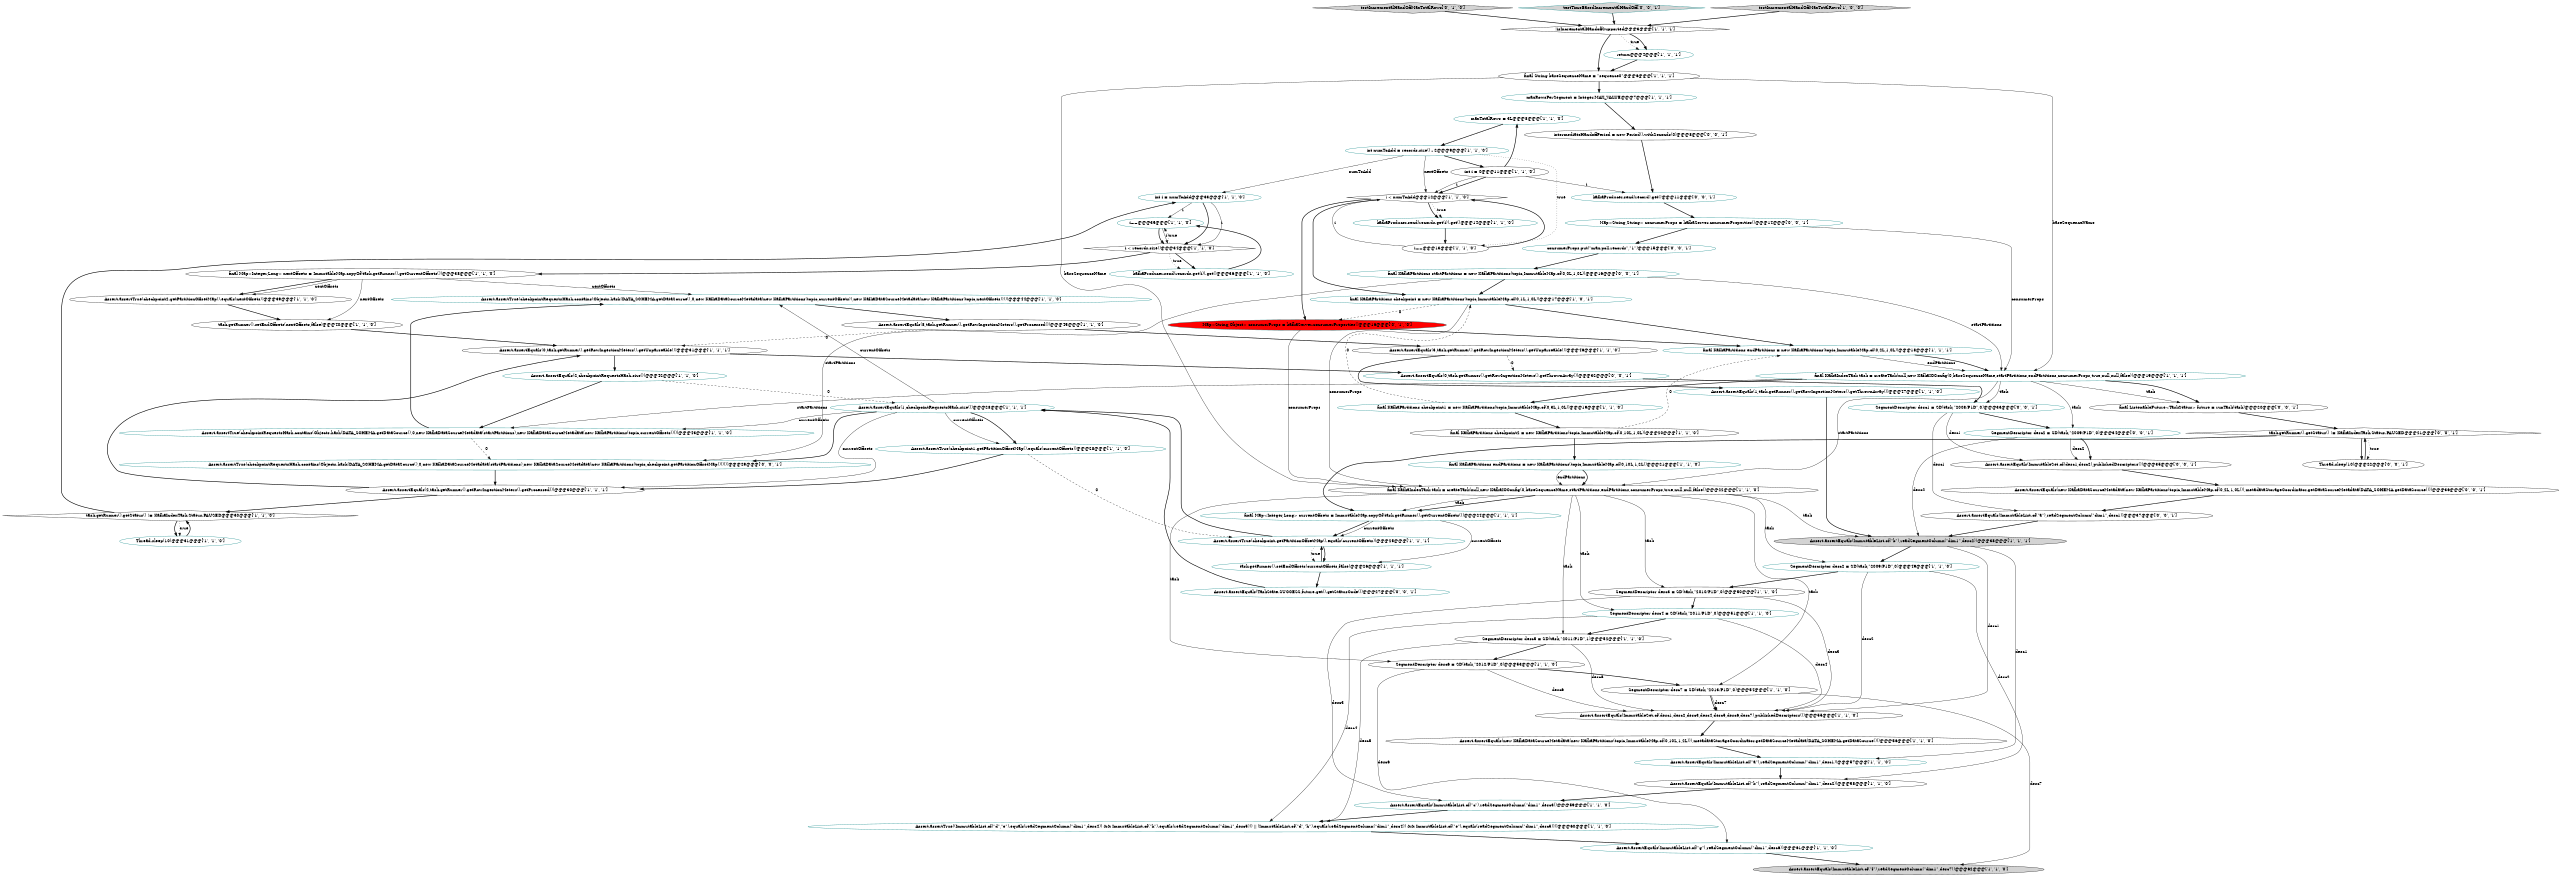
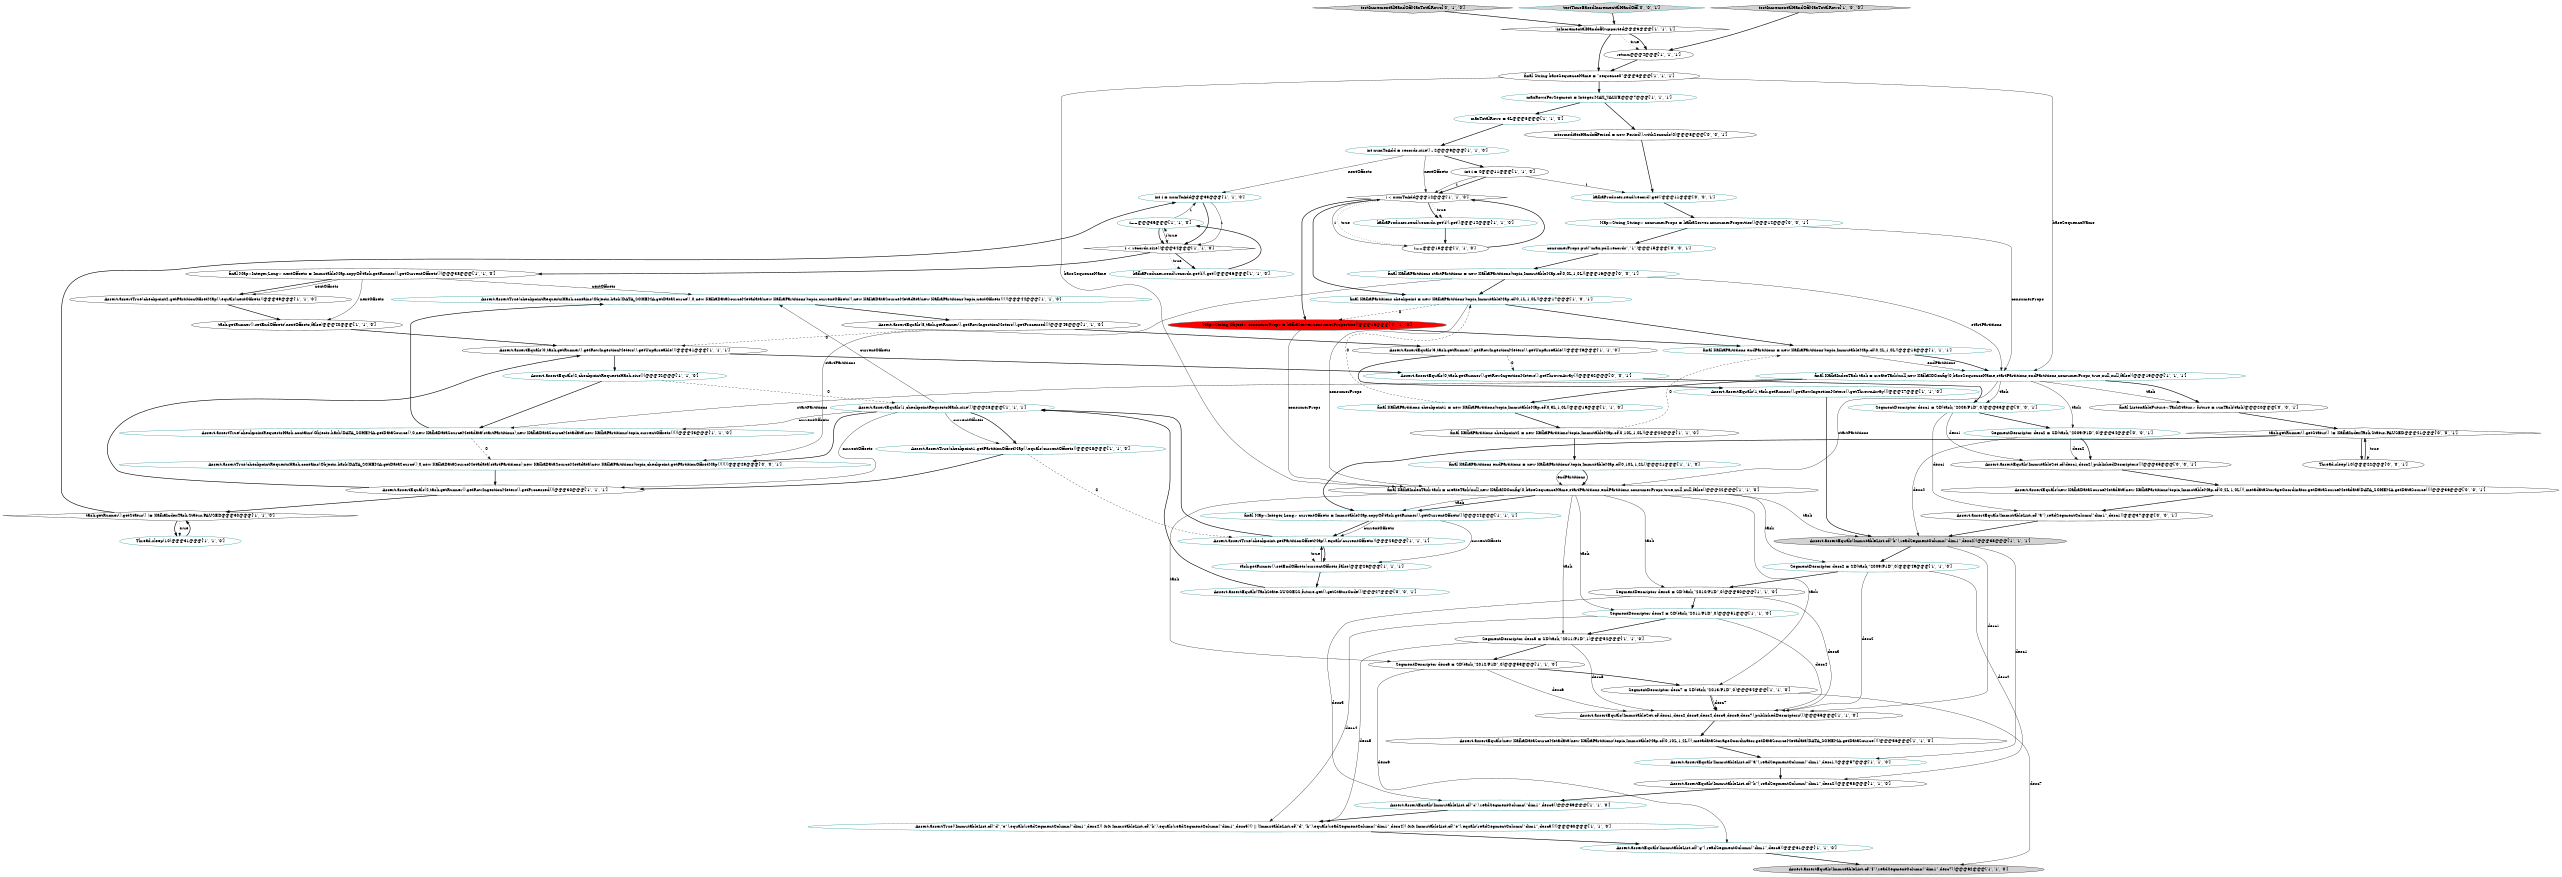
edge "testIncrementalHandOffMaxTotalRows['1', '0', '0']" -> "!isIncrementalHandoffSupported@@@3@@@['1', '1', '1']": now "testIncrementalHandOffMaxTotalRows['1', '0', '0']" -> "return@@@4@@@['1', '1', '1']"
node "return@@@4@@@['1', '1', '1']": color teal -> black
edge "int i = 0@@@11@@@['1', '1', '0']" -> "maxTotalRows = 3L@@@8@@@['1', '1', '0']": now "maxRowsPerSegment = Integer.MAX_VALUE@@@7@@@['1', '1', '1']" -> "maxTotalRows = 3L@@@8@@@['1', '1', '0']"
edge "int numToAdd = records.size() - 2@@@9@@@['1', '1', '0']" -> "int i = numToAdd@@@33@@@['1', '1', '0']": label "numToAdd" -> "nextOffsets"
edge "int numToAdd = records.size() - 2@@@9@@@['1', '1', '0']" -> "i++@@@13@@@['1', '1', '0']": now "i < numToAdd@@@12@@@['1', '1', '0']" -> "i++@@@13@@@['1', '1', '0']"
edge "int i = numToAdd@@@33@@@['1', '1', '0']" -> "i++@@@35@@@['1', '1', '0']": reversed
